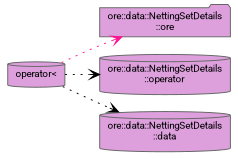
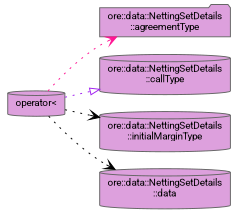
node "ore::data::NettingSetDetails ::ore": label "ore::data::NettingSetDetails ::ore" -> "ore::data::NettingSetDetails ::agreementType"
node "ore::data::NettingSetDetails ::operator": label "ore::data::NettingSetDetails ::operator" -> "ore::data::NettingSetDetails ::initialMarginType"
node "ore::data::NettingSetDetails ::callType": added
